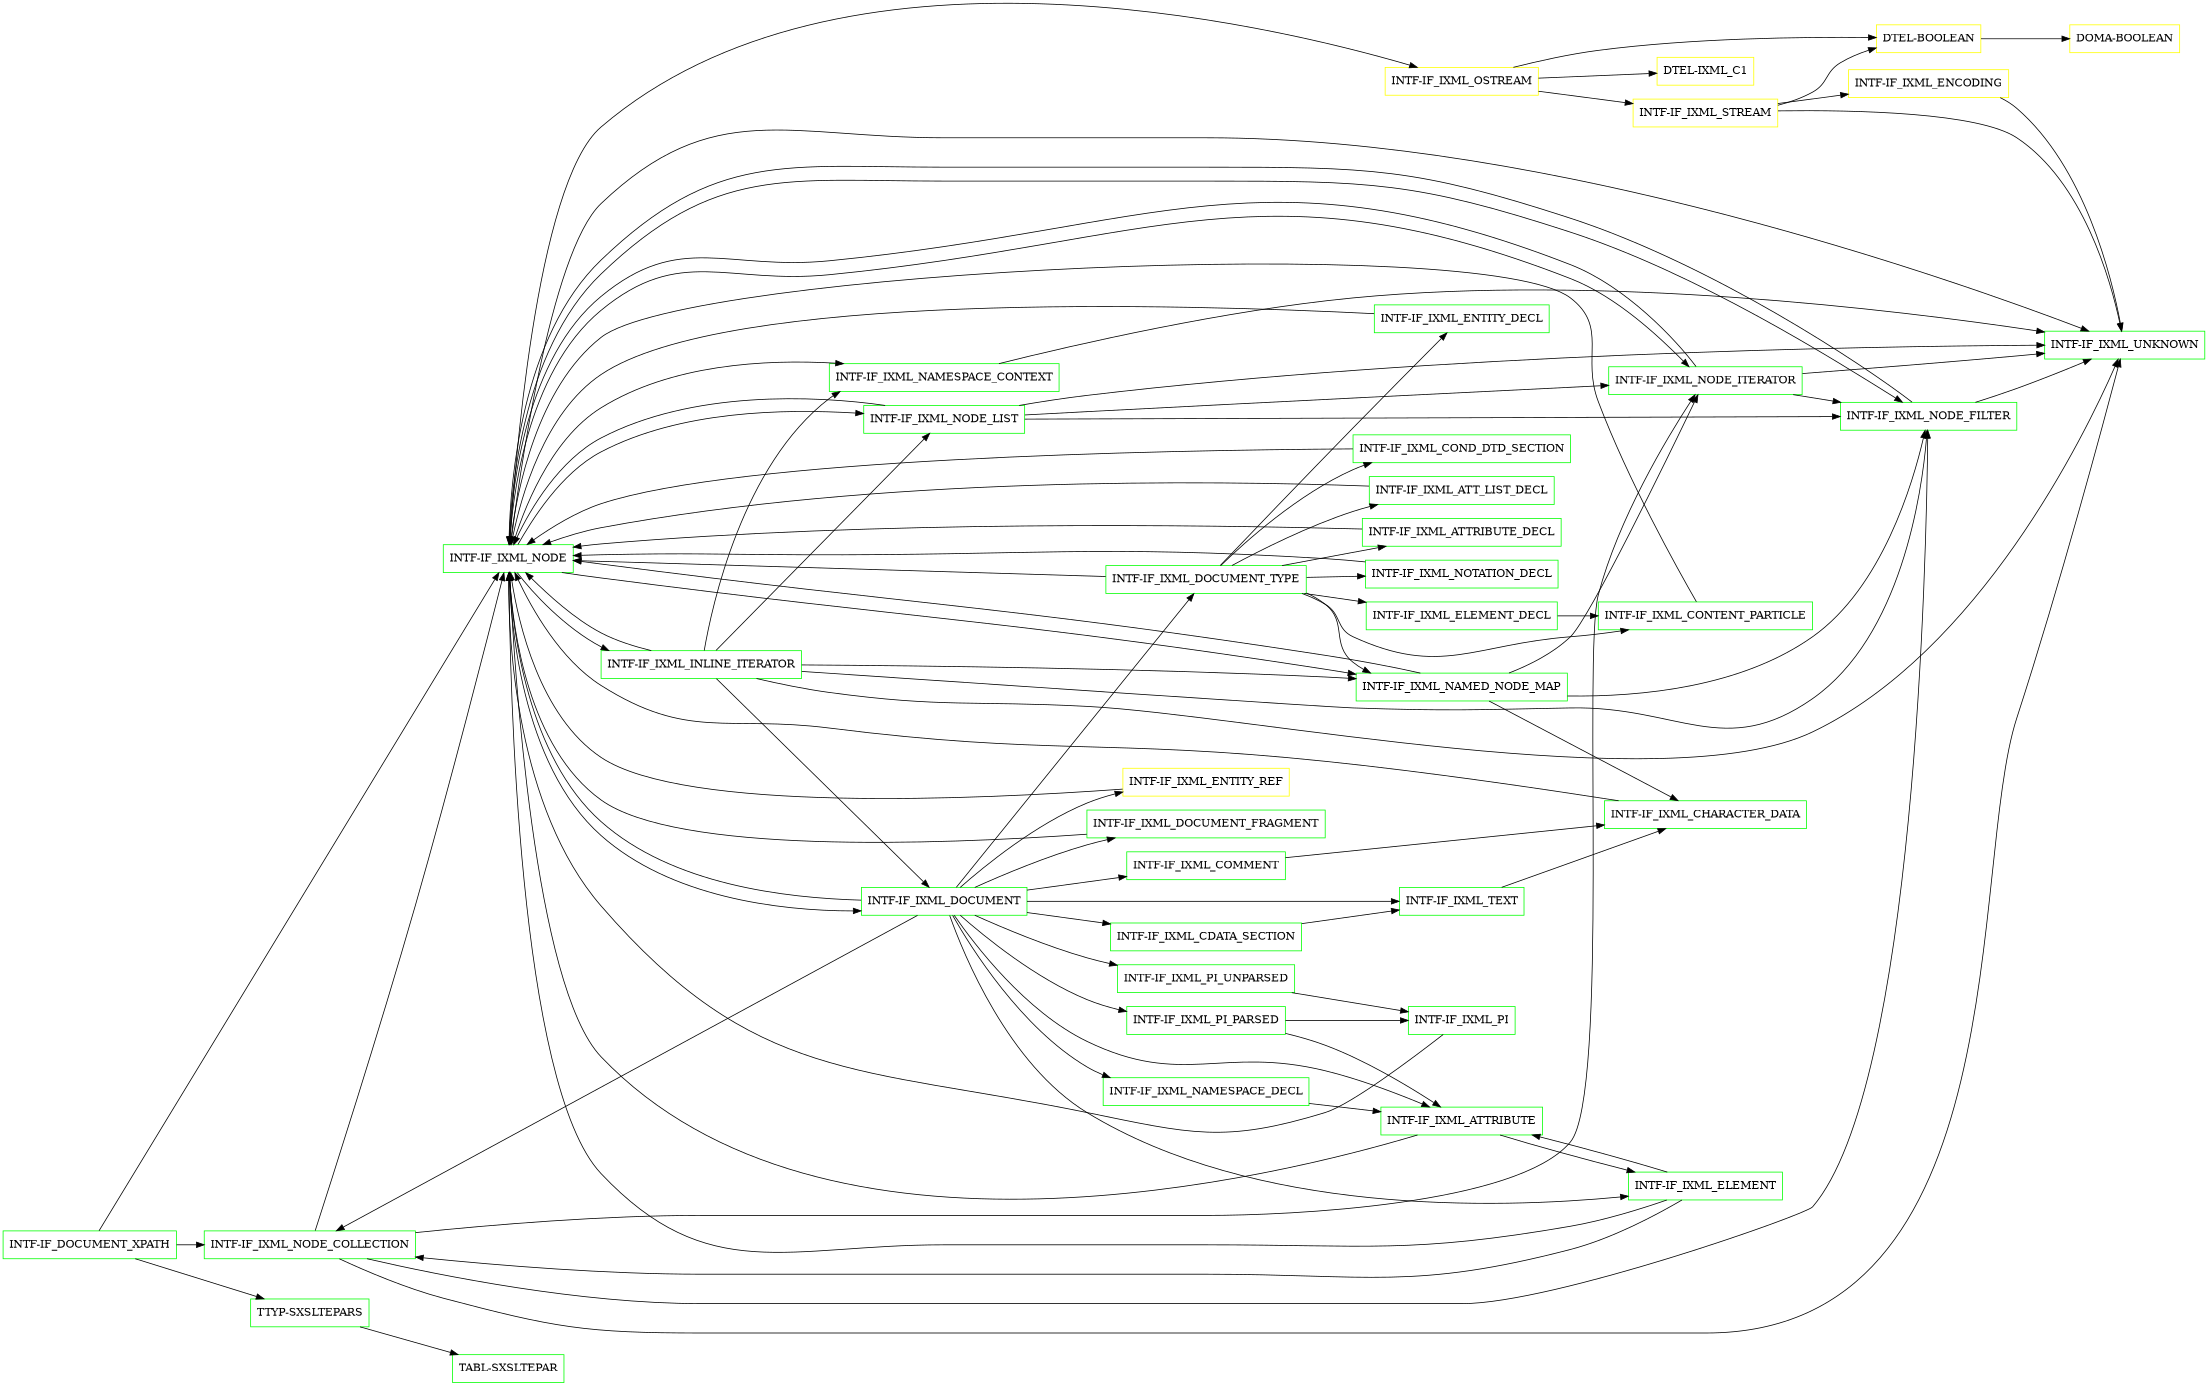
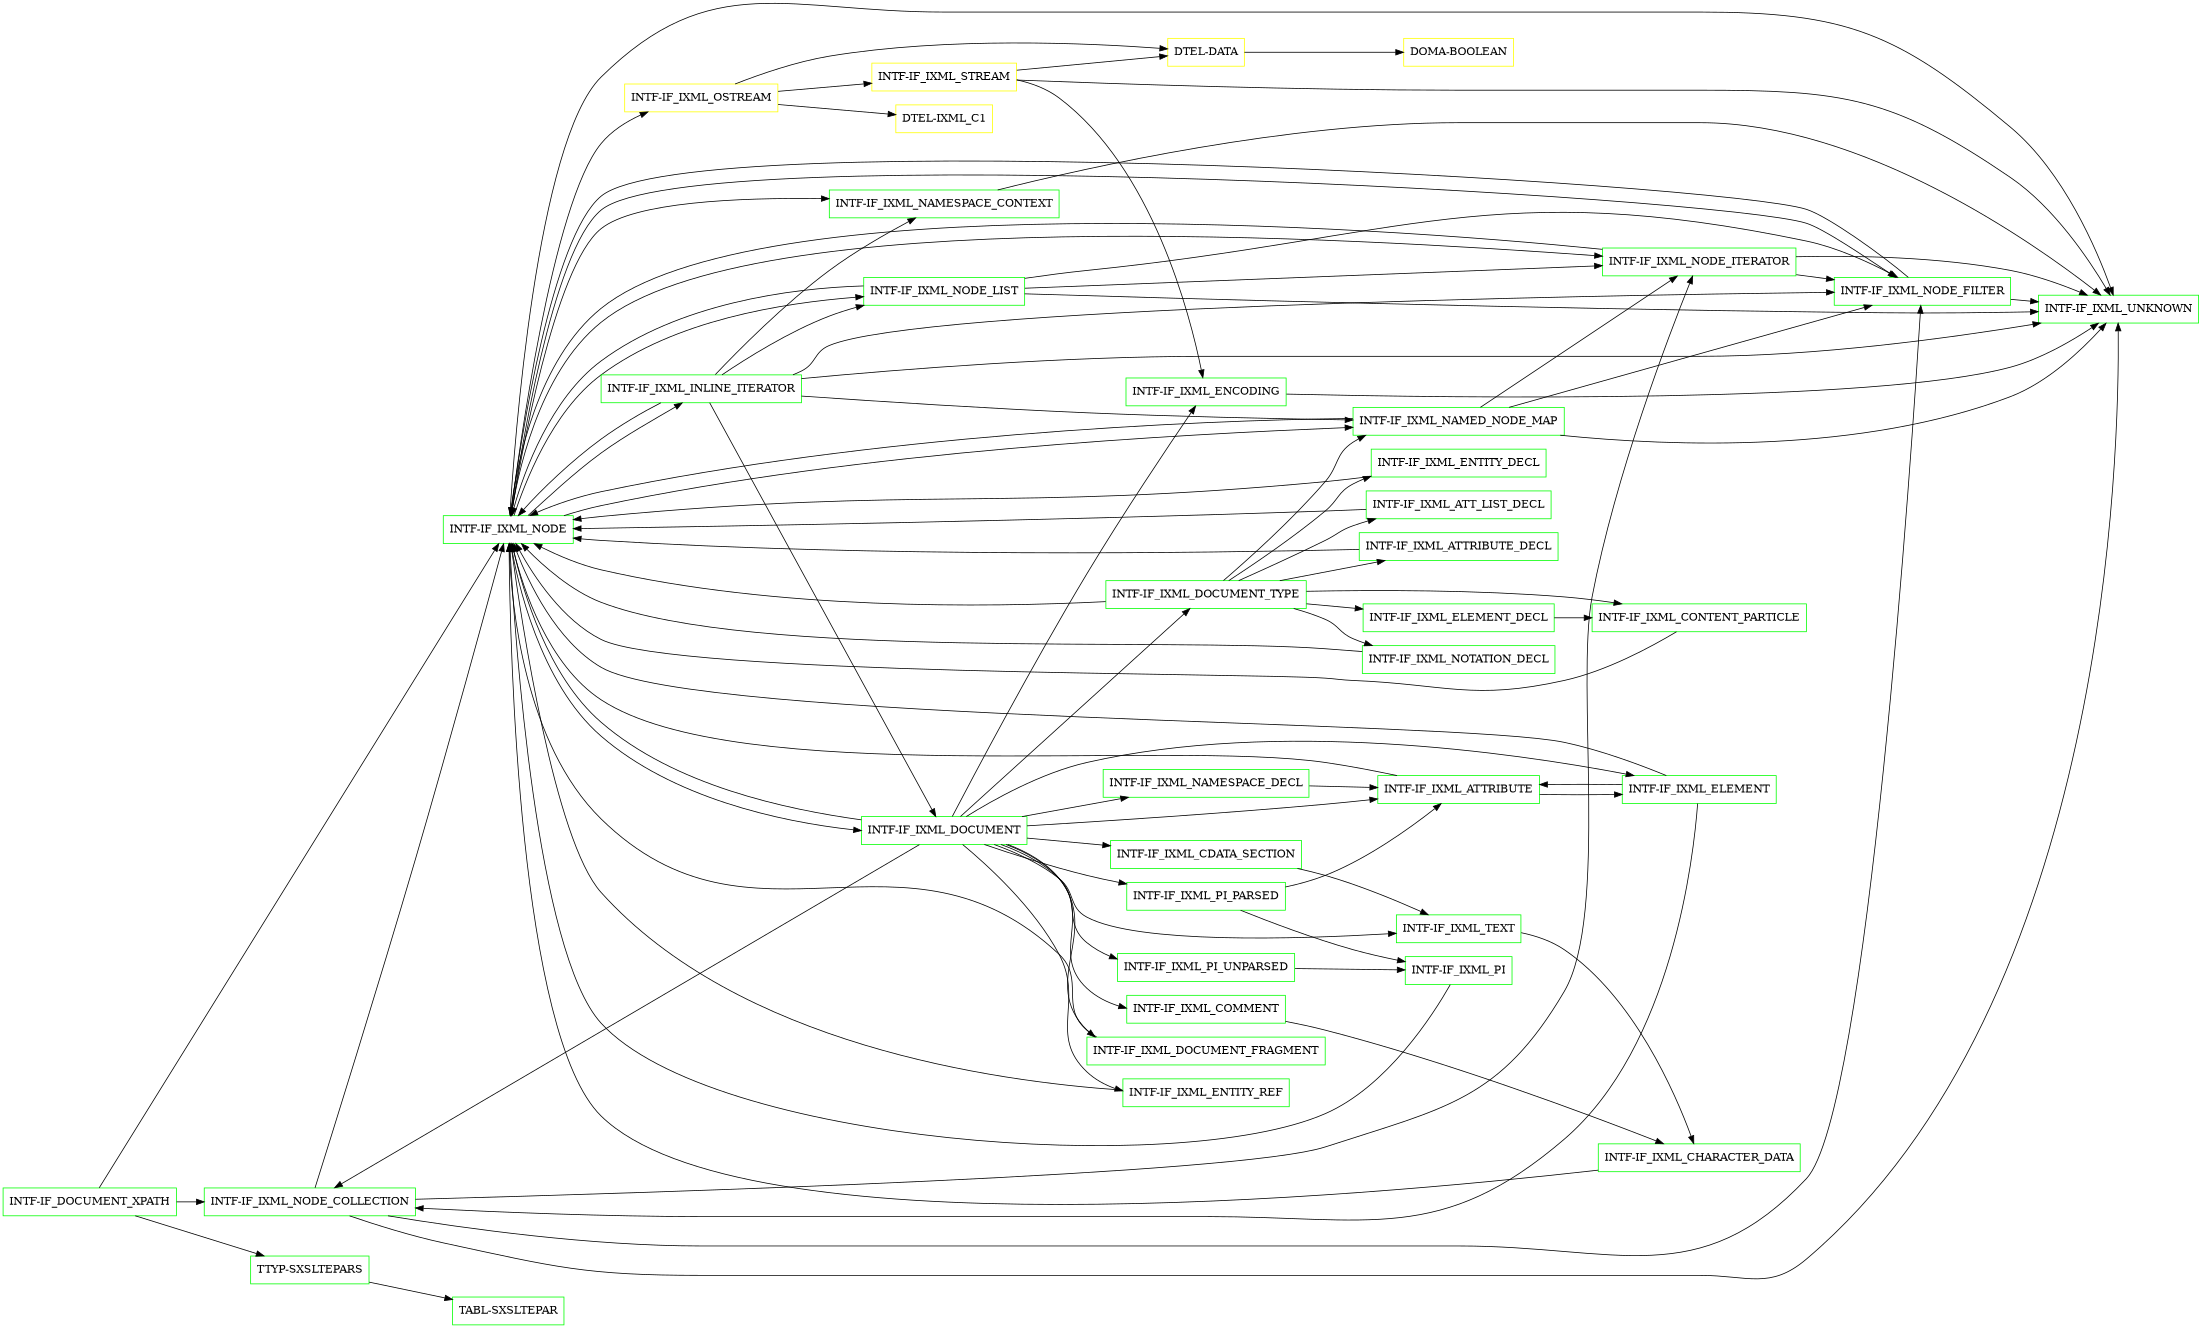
node "DTEL-BOOLEAN": label "DTEL-BOOLEAN" -> "DTEL-DATA"
node "INTF-IF_IXML_ENCODING": color yellow -> green
node "INTF-IF_IXML_COND_DTD_SECTION": removed
edge "INTF-IF_IXML_DOCUMENT" -> "INTF-IF_IXML_ENCODING": added
edge "INTF-IF_IXML_NAMED_NODE_MAP" -> "INTF-IF_IXML_CHARACTER_DATA": now "INTF-IF_IXML_NAMED_NODE_MAP" -> "INTF-IF_IXML_UNKNOWN"
node "INTF-IF_IXML_ENTITY_REF": color yellow -> green
